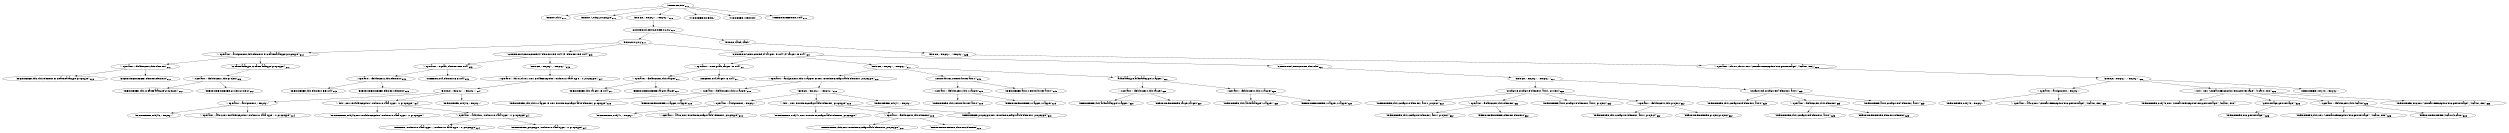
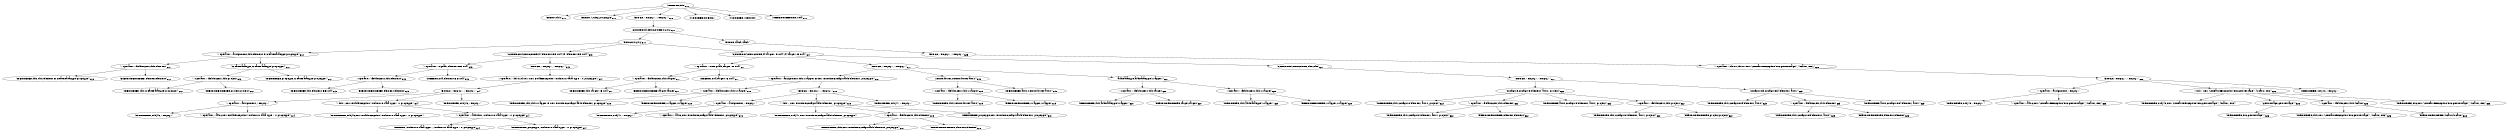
node "(IDENTIFIER,propType,createDataType(propType))": added
